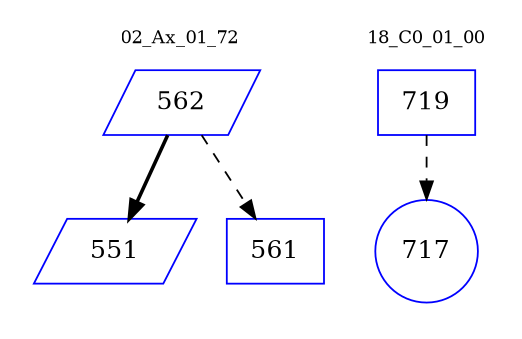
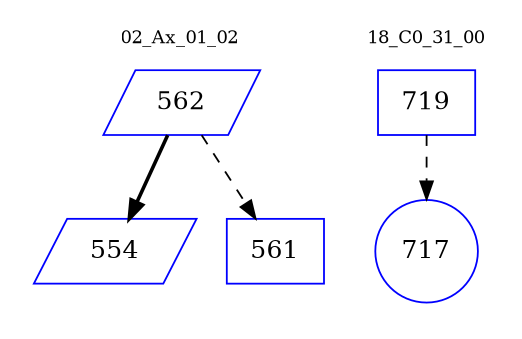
cluster "02_Ax_01_72": label "02_Ax_01_72" -> "02_Ax_01_02"
cluster "18_C0_01_00": label "18_C0_01_00" -> "18_C0_31_00"
node "551": label "551" -> "554"
